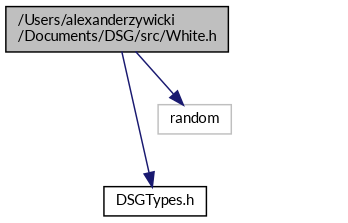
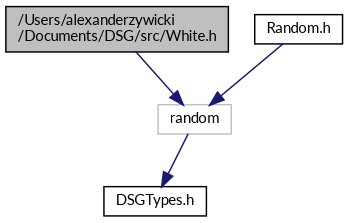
node "Random.h": added
edge "/Users/alexanderzywicki /Documents/DSG/src/White.h" -> "DSGTypes.h": now "random" -> "DSGTypes.h"
